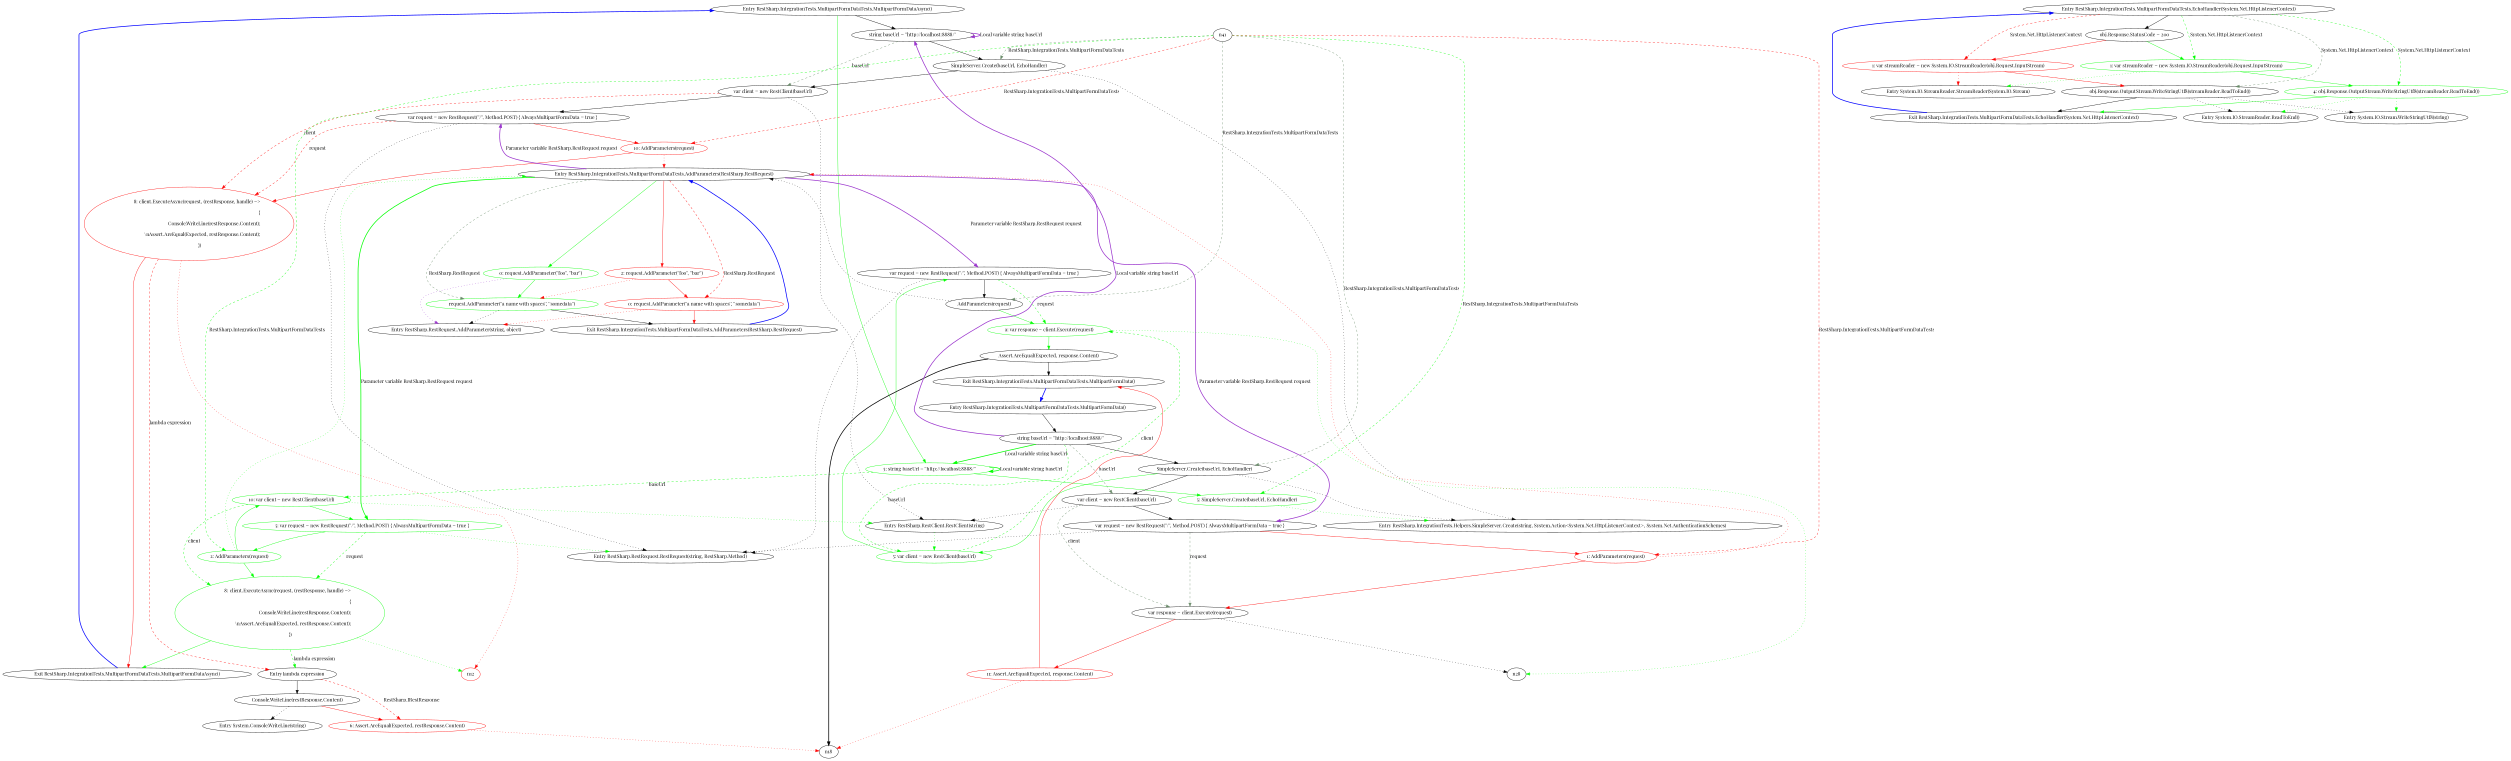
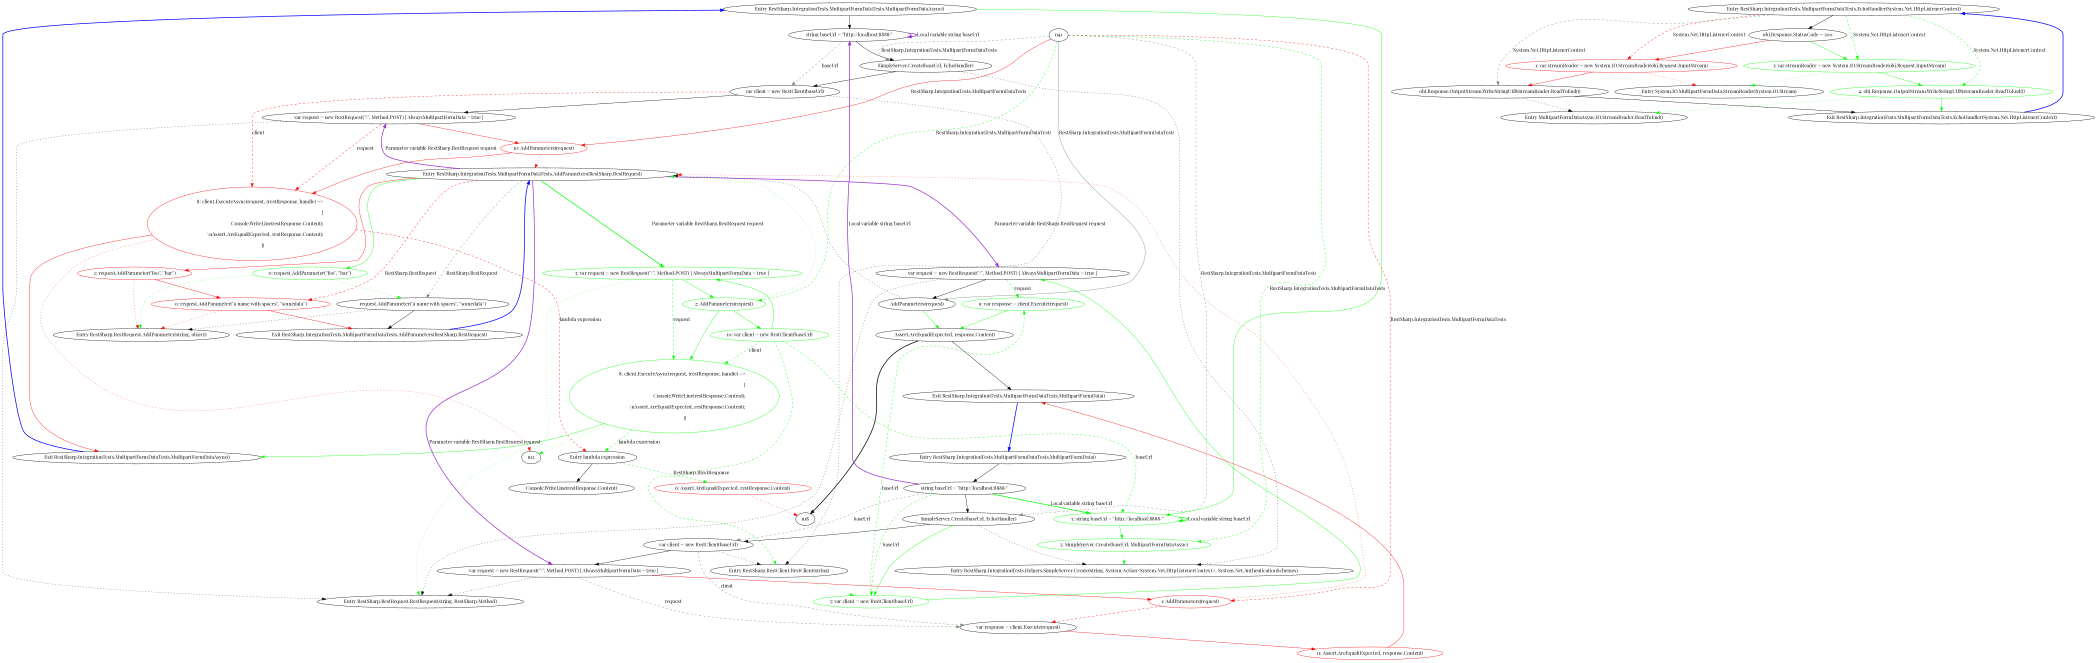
node "Entry System.IO.StreamReader.StreamReader(System.IO.Stream)": label "Entry System.IO.StreamReader.StreamReader(System.IO.Stream)" -> "Entry System.IO.MultipartFormData.StreamReader(System.IO.Stream)"
edge "n41" -> "10: AddParameters(request)": style dashed -> solid
node "Entry System.IO.StreamReader.ReadToEnd()": label "Entry System.IO.StreamReader.ReadToEnd()" -> "Entry MultipartFormDataAsync.IO.StreamReader.ReadToEnd()"
node "Entry System.IO.Stream.WriteStringUtf8(string)": removed
edge "n41" -> "AddParameters(request)": style dashed -> solid
edge "0: request.AddParameter(''foo'', ''bar'')" -> "request.AddParameter(''a name with spaces'', ''somedata'')": style solid -> dotted
edge "2: request.AddParameter(''foo'', ''bar'')" -> "request.AddParameter(''a name with spaces'', ''somedata'')": now "2: request.AddParameter(''foo'', ''bar'')" -> "Entry RestSharp.RestRequest.AddParameter(string, object)"
edge "0: request.AddParameter(''foo'', ''bar'')" -> "Entry RestSharp.RestRequest.AddParameter(string, object)": color darkorchid -> green
node "request.AddParameter(''a name with spaces'', ''somedata'')": color green -> black
edge "AddParameters(request)" -> "9: var response = client.Execute(request)": now "AddParameters(request)" -> "Assert.AreEqual(Expected, response.Content)"
edge "5: var client = new RestClient(baseUrl)" -> "9: var response = client.Execute(request)": label "client" -> "baseUrl"
edge "5: string baseUrl = ''http://localhost:8888/''" -> "10: var client = new RestClient(baseUrl)": reversed
node "5: SimpleServer.Create(baseUrl, EchoHandler)": label "5: SimpleServer.Create(baseUrl, EchoHandler)" -> "5: SimpleServer.Create(baseUrl, MultipartFormDataAsync)"
edge "10: var client = new RestClient(baseUrl)" -> "Entry RestSharp.RestClient.RestClient(string)": style dotted -> dashed
edge "1: AddParameters(request)" -> "var response = client.Execute(request)": style solid -> dashed
node "n12": color red -> black
node "n28": removed
edge "Entry lambda expression" -> "6: Assert.AreEqual(Expected, restResponse.Content)": color red -> green
edge "Console.WriteLine(restResponse.Content)" -> "6: Assert.AreEqual(Expected, restResponse.Content)": removed
edge "11: Assert.AreEqual(Expected, response.Content)" -> "n18": removed
node "Entry System.Console.WriteLine(string)": removed
